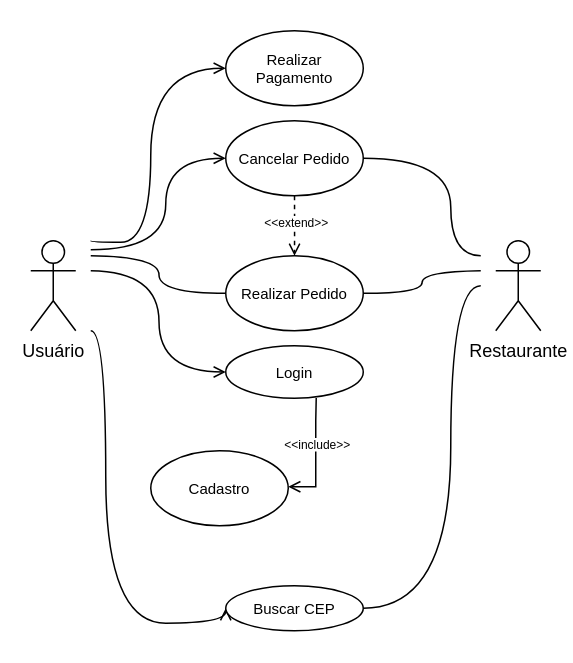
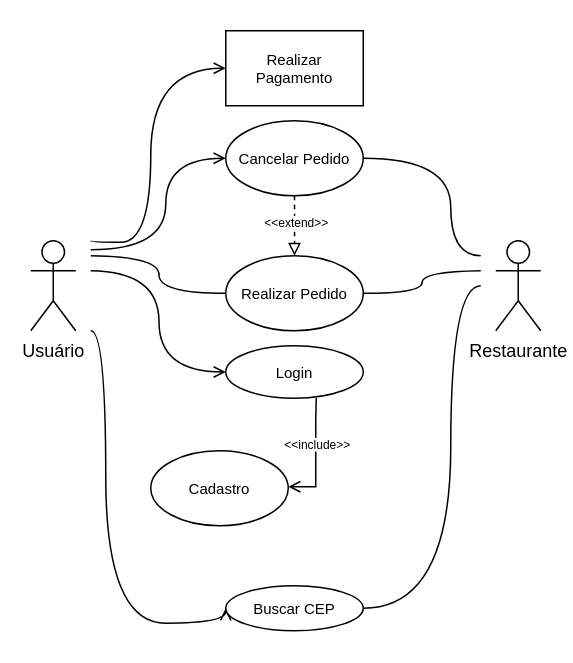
node "Realizar Pagamento": shape ellipse -> rectangle
edge "Cancelar Pedido" -> "Realizar Pedido": arrowhead open -> block
